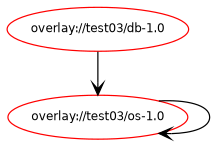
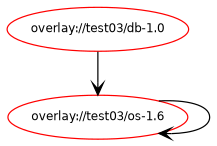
node "overlay://test03/os-1.0": label "overlay://test03/os-1.0" -> "overlay://test03/os-1.6"
